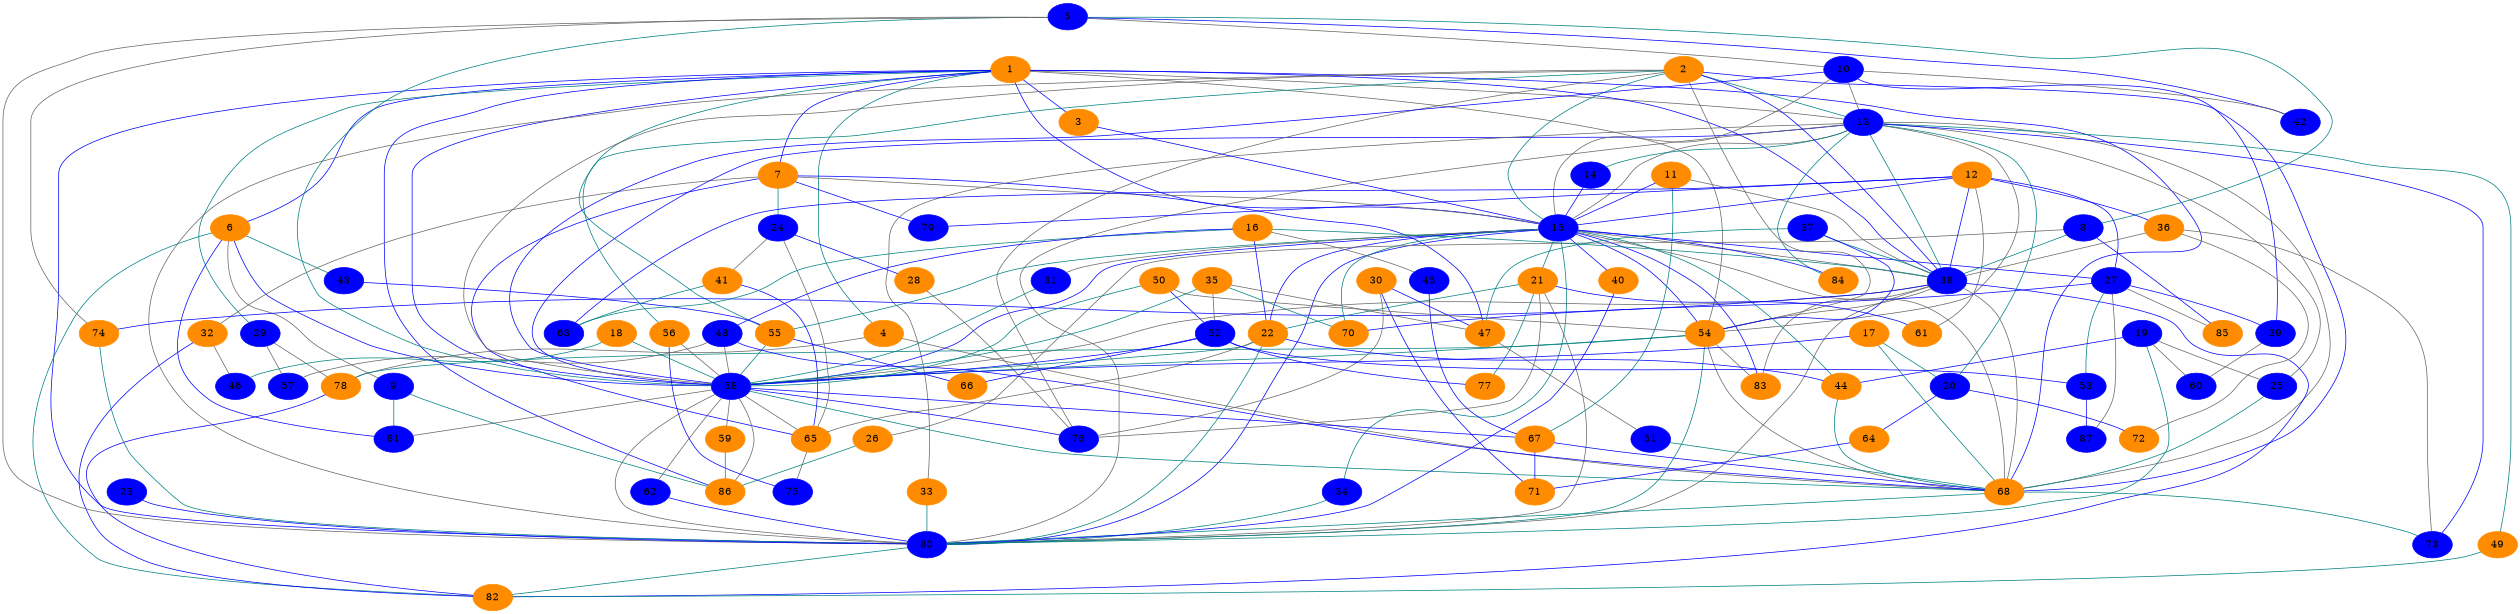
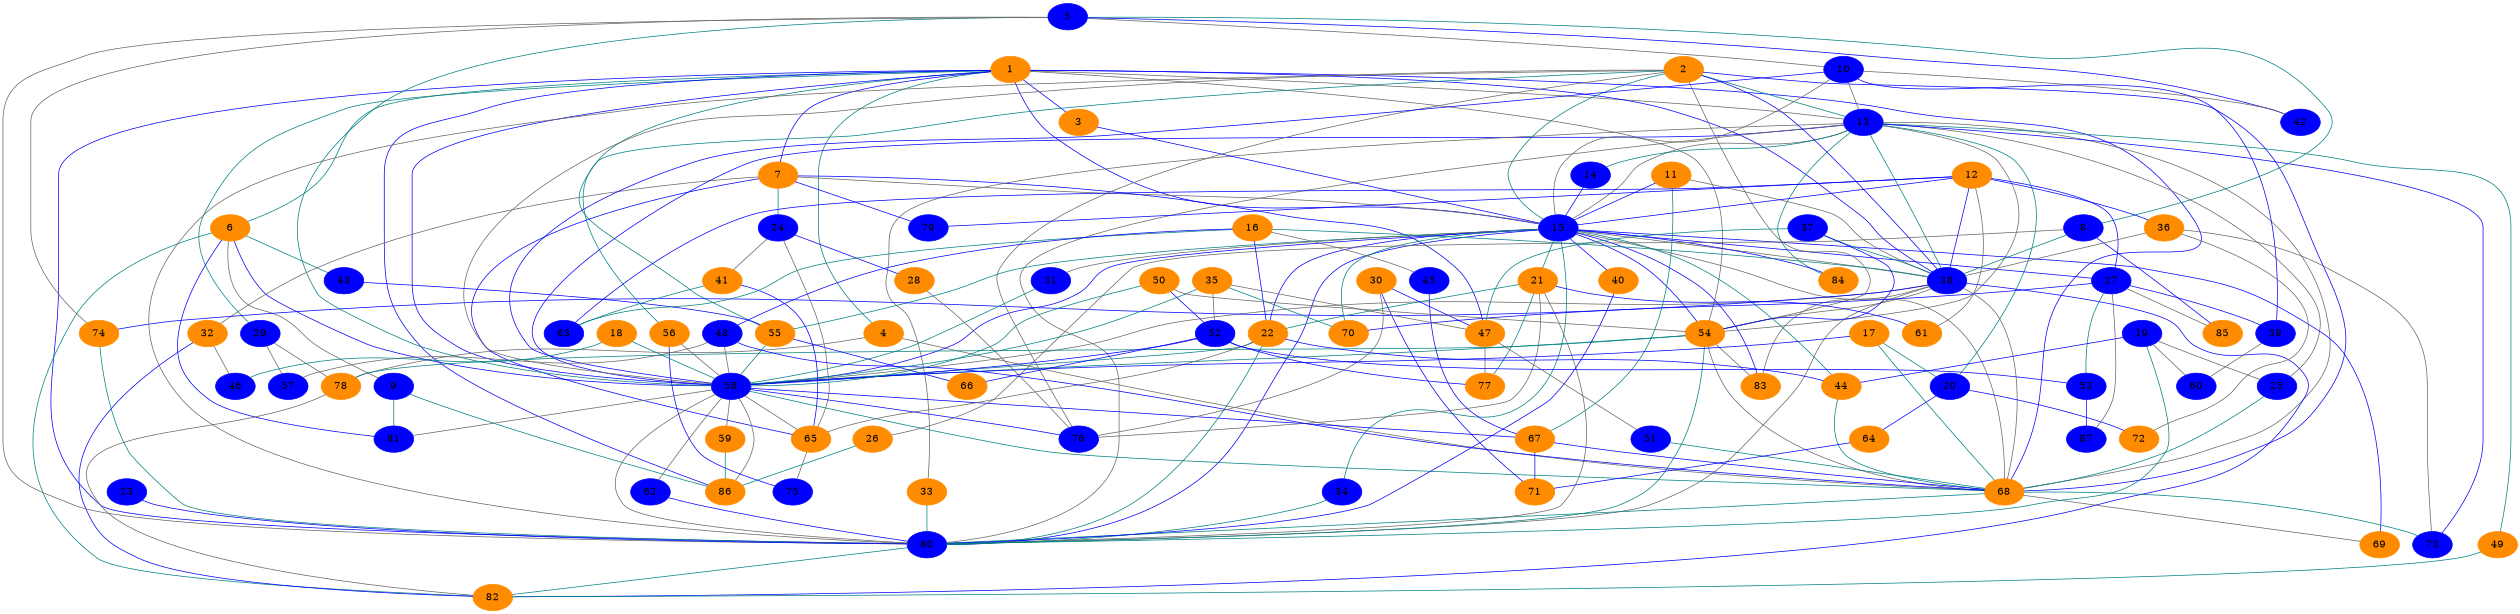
edge "1" -- "6": color blue -> teal
edge "47" -- "77": added
edge "78" -- "82": color blue -> gray40
node "69": added
